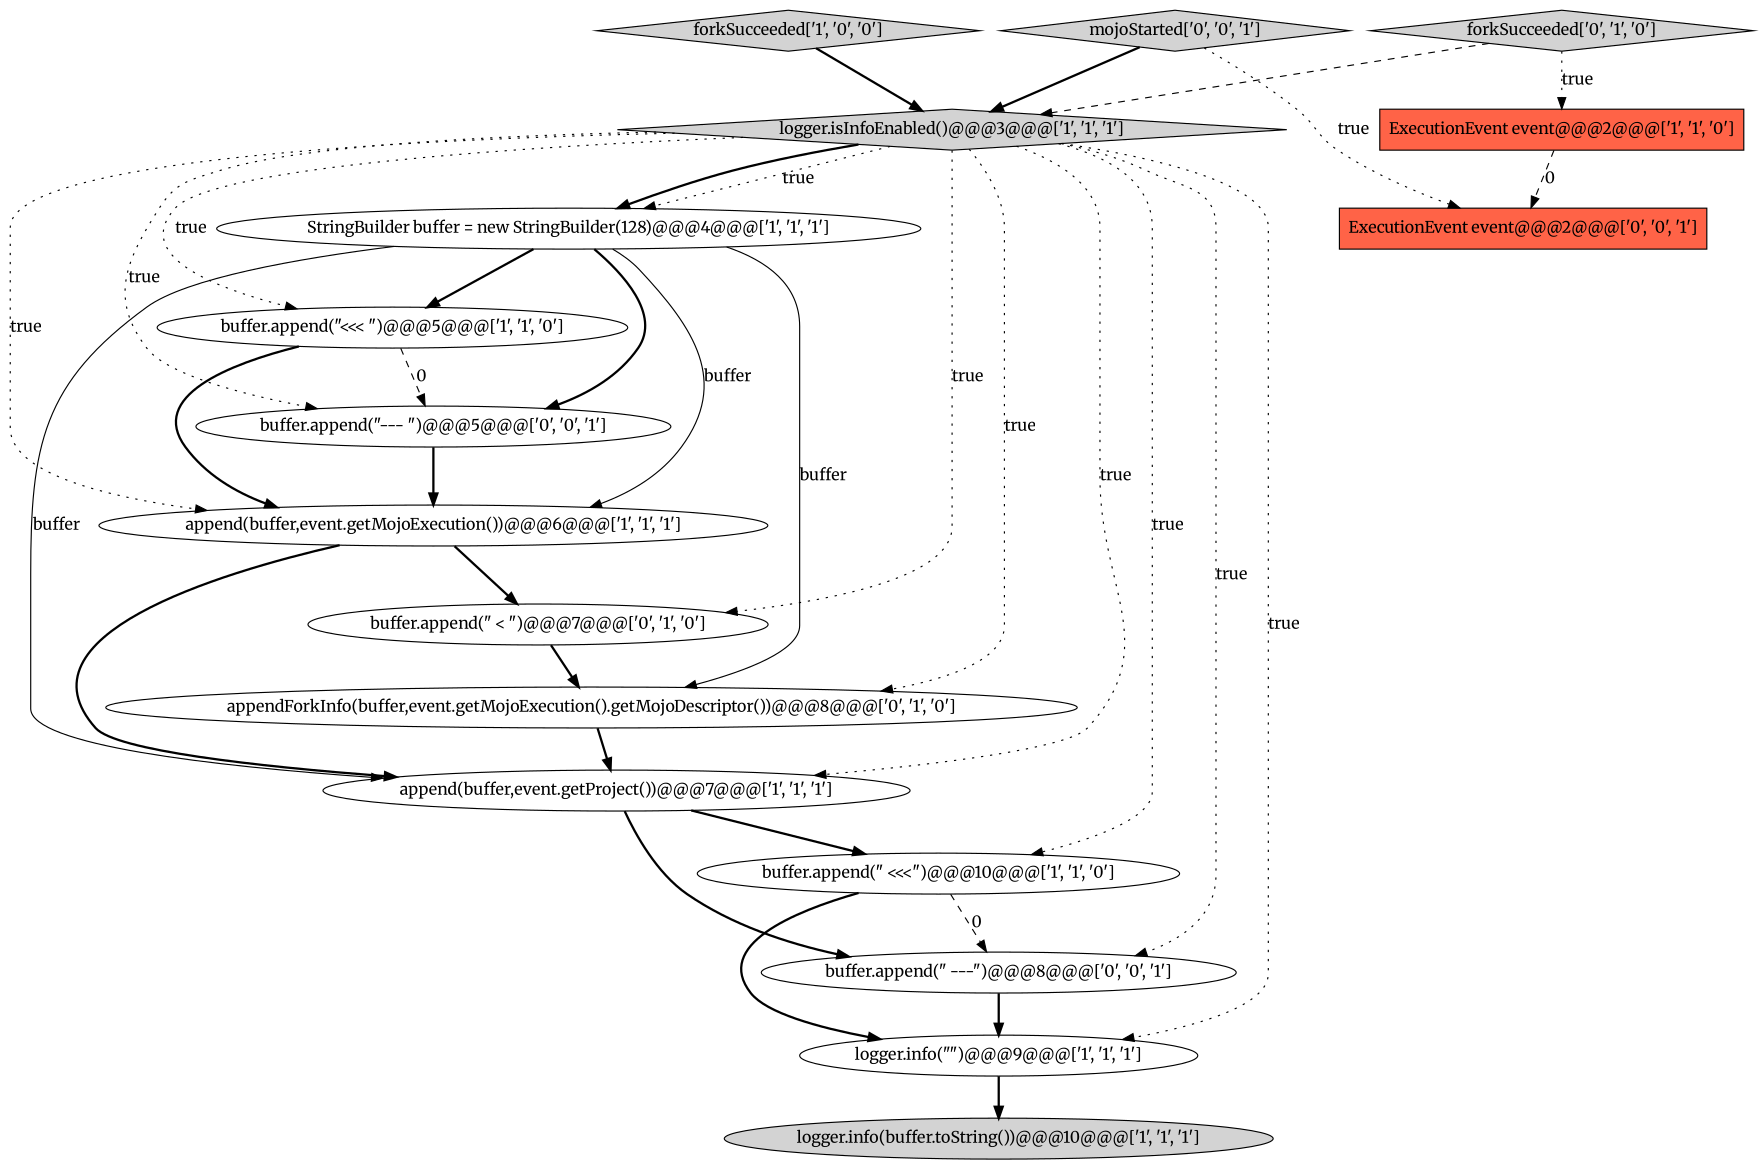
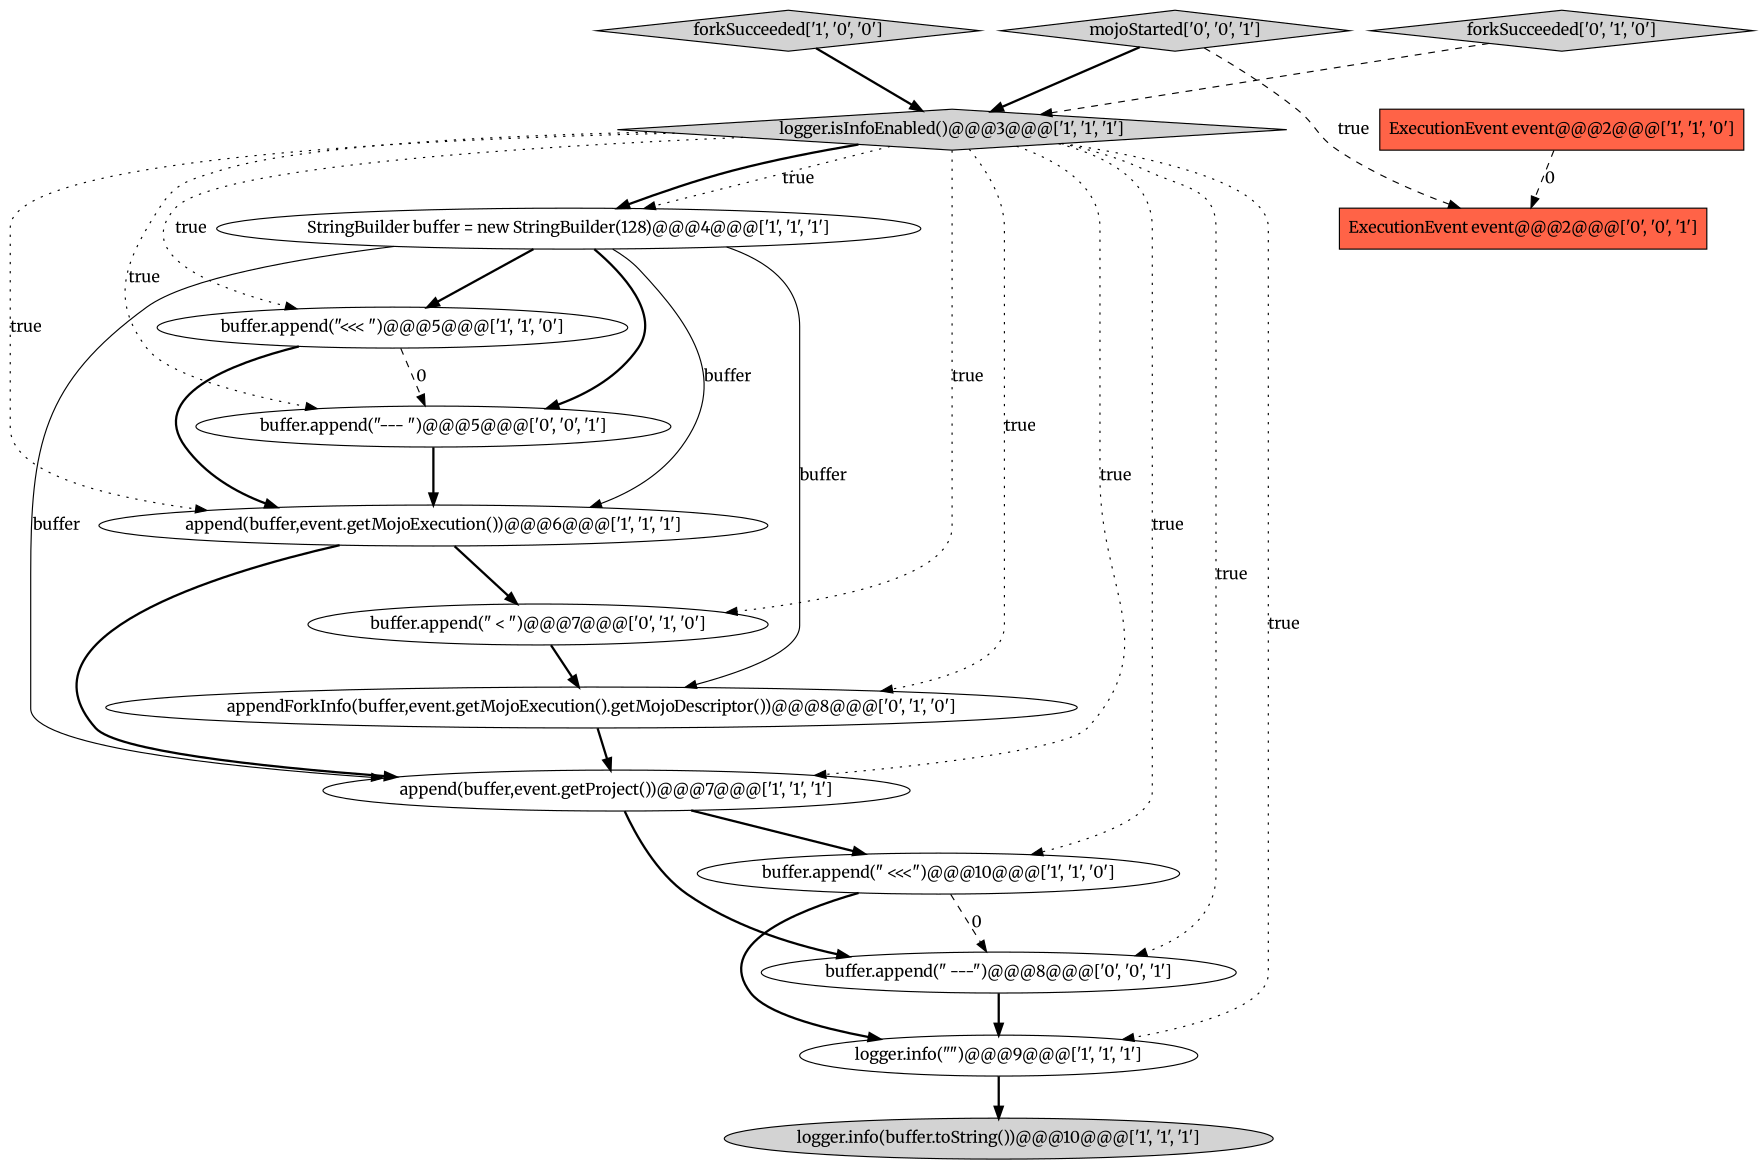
edge "forkSucceeded['0', '1', '0']" -> "ExecutionEvent event@@@2@@@['1', '1', '0']": removed, label "true"
edge "mojoStarted['0', '0', '1']" -> "ExecutionEvent event@@@2@@@['0', '0', '1']": style dotted -> dashed
